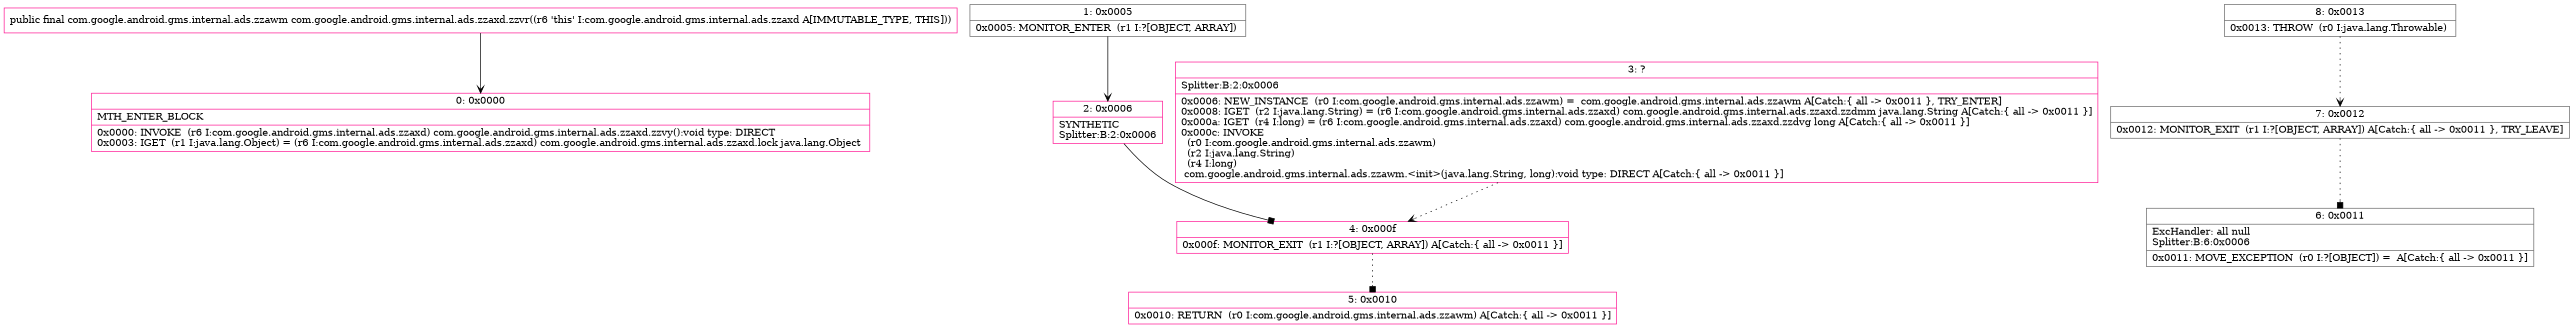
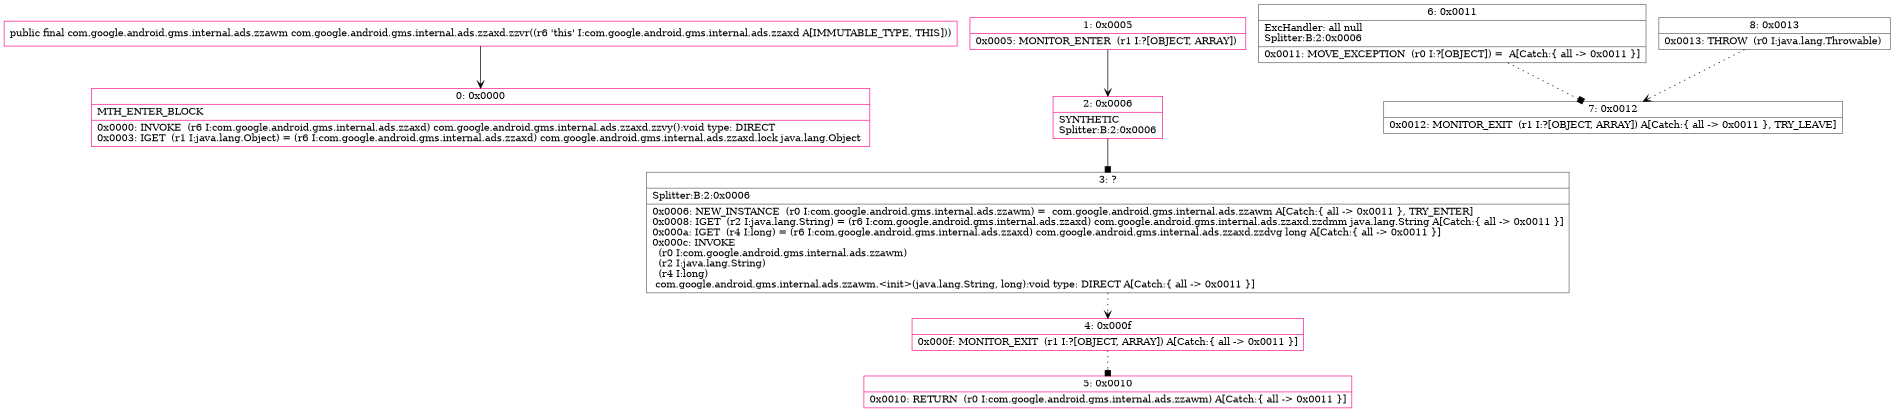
node "1: 0x0005": color gray40 -> deeppink
node "3: ?": color deeppink -> gray40
edge "7: 0x0012" -> "6: 0x0011": reversed
edge "2: 0x0006" -> "4: 0x000f": now "2: 0x0006" -> "3: ?"
node "6: 0x0011": text "Splitter:B:6:0x0006" -> "Splitter:B:2:0x0006"
